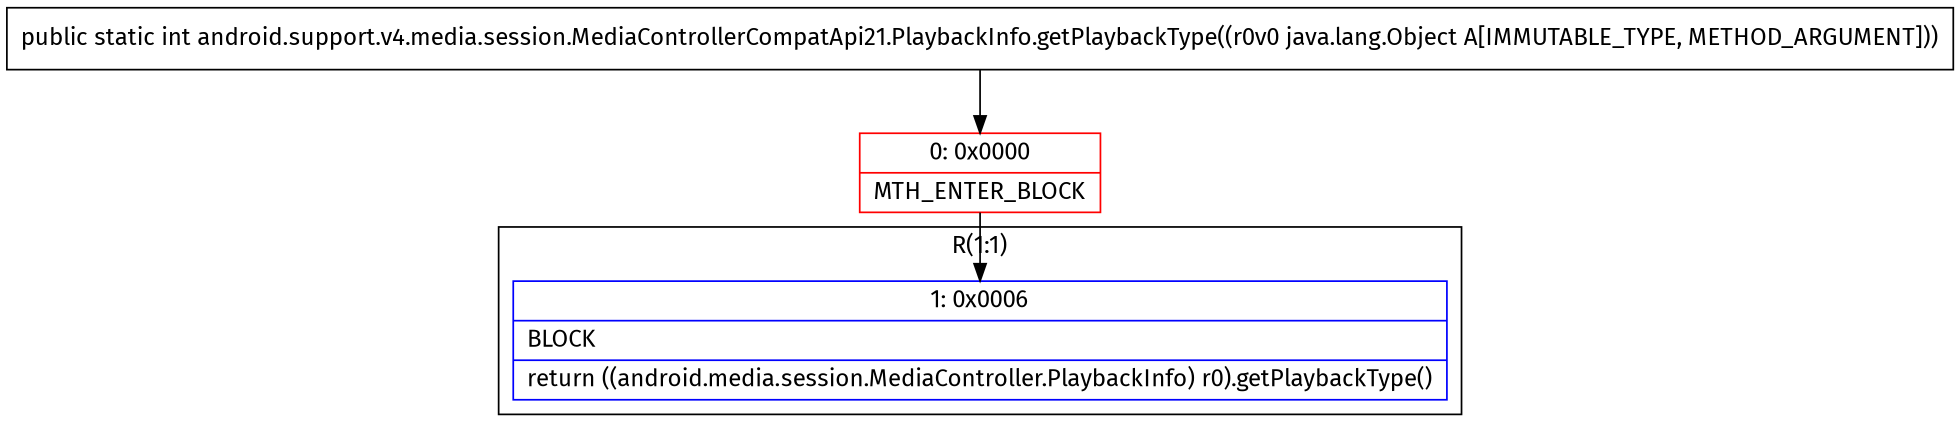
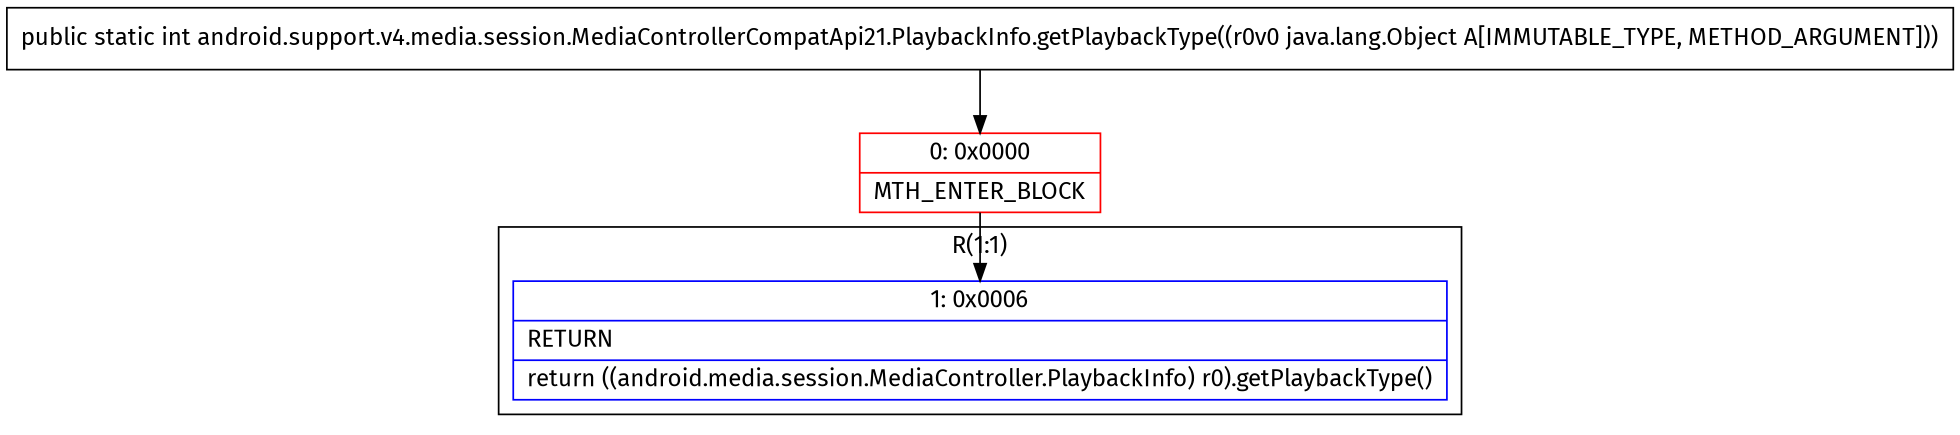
node "1: 0x0006": text "BLOCK" -> "RETURN"
